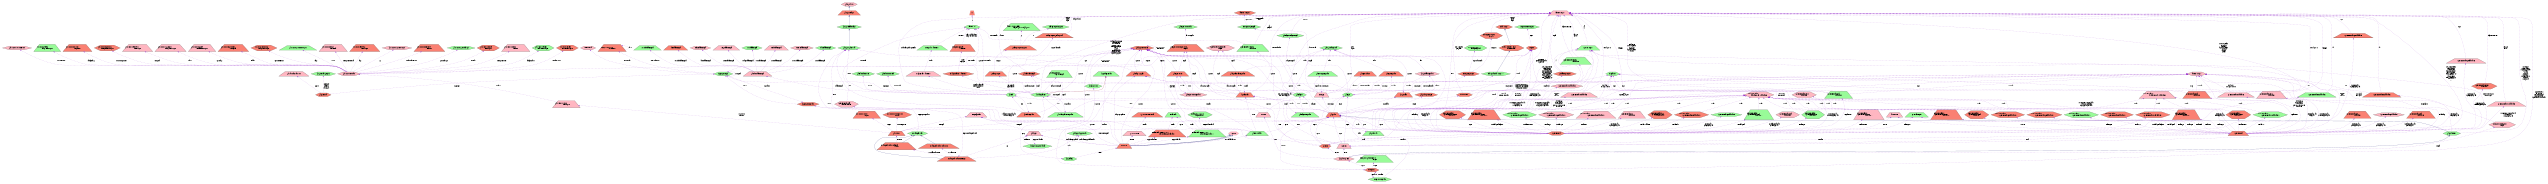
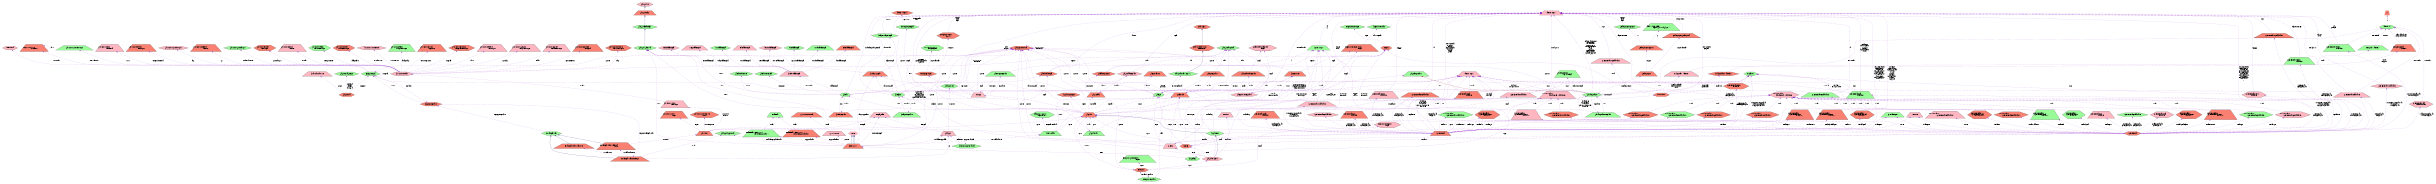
node "Vector2< float >": shape hexagon -> trapezium
edge "AP_AHRS_NavEKF" -> "Matrix3< float >": added, label "_dcm_matrix"
edge "AP_AHRS_View" -> "Location": now "AP_AHRS" -> "Location"
node "var_info": label "var_info" -> "int_info"
node "GCS_SIZE": label "GCS_SIZE" -> "GCS_MAVLINK"
